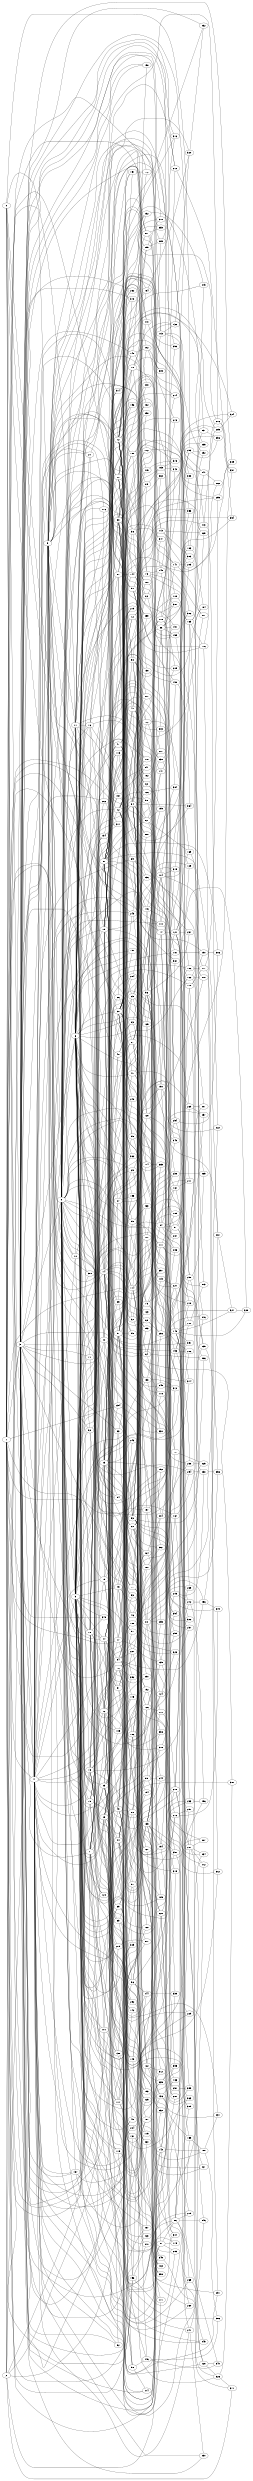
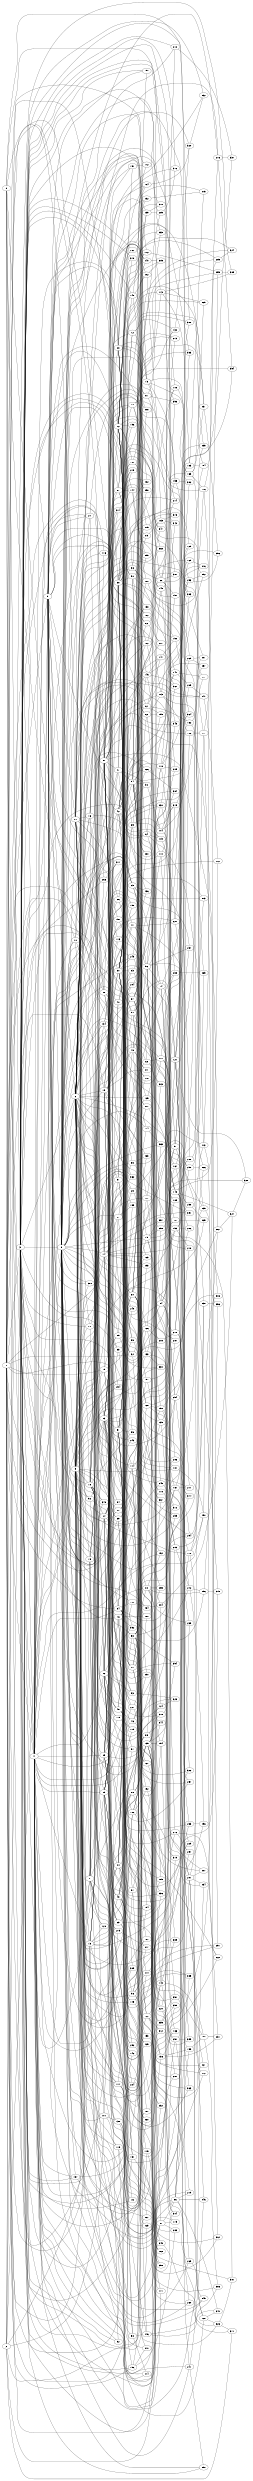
node "270": removed
edge "269" -- "24": now "254" -- "24"
